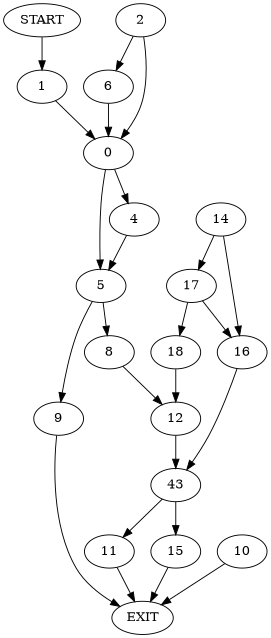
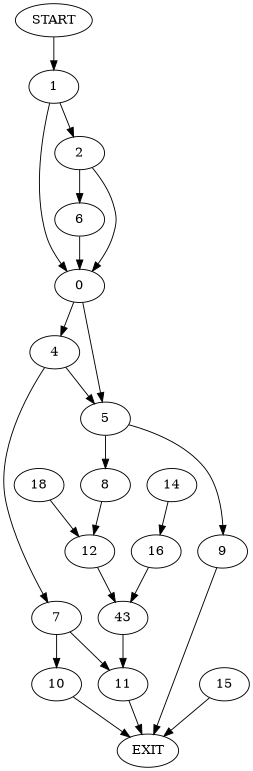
edge "1" -> "2": added
node "17": removed
edge "43" -> "15": removed
node "7": added
